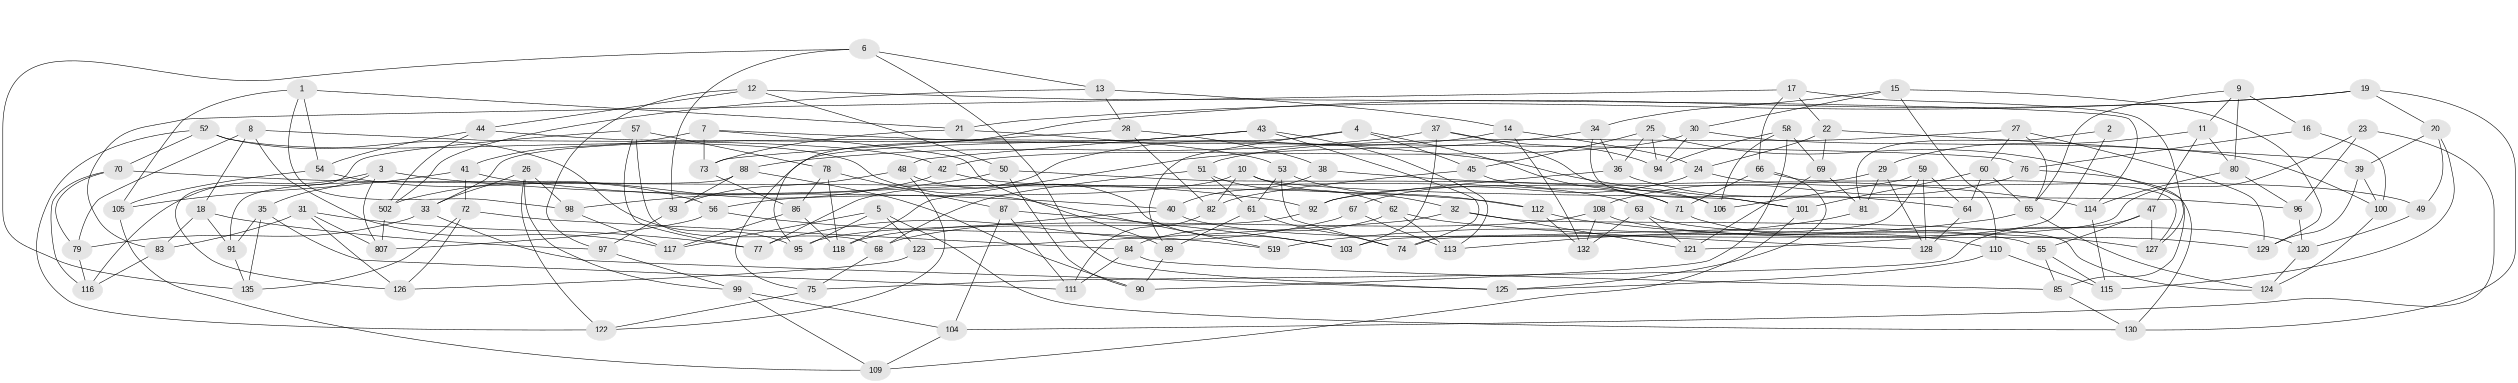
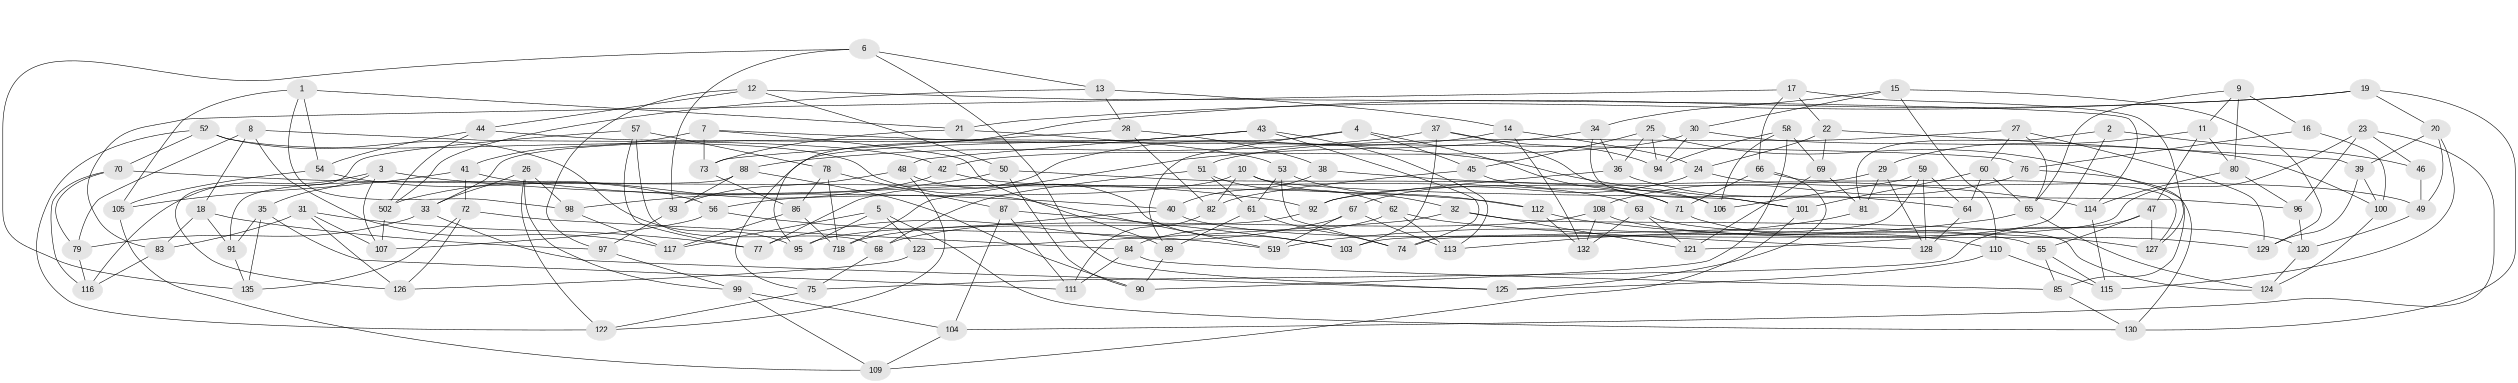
node "46": added
edge "67" -- "519": added
node "807": label "807" -> "107"
node "118": label "118" -> "718"
